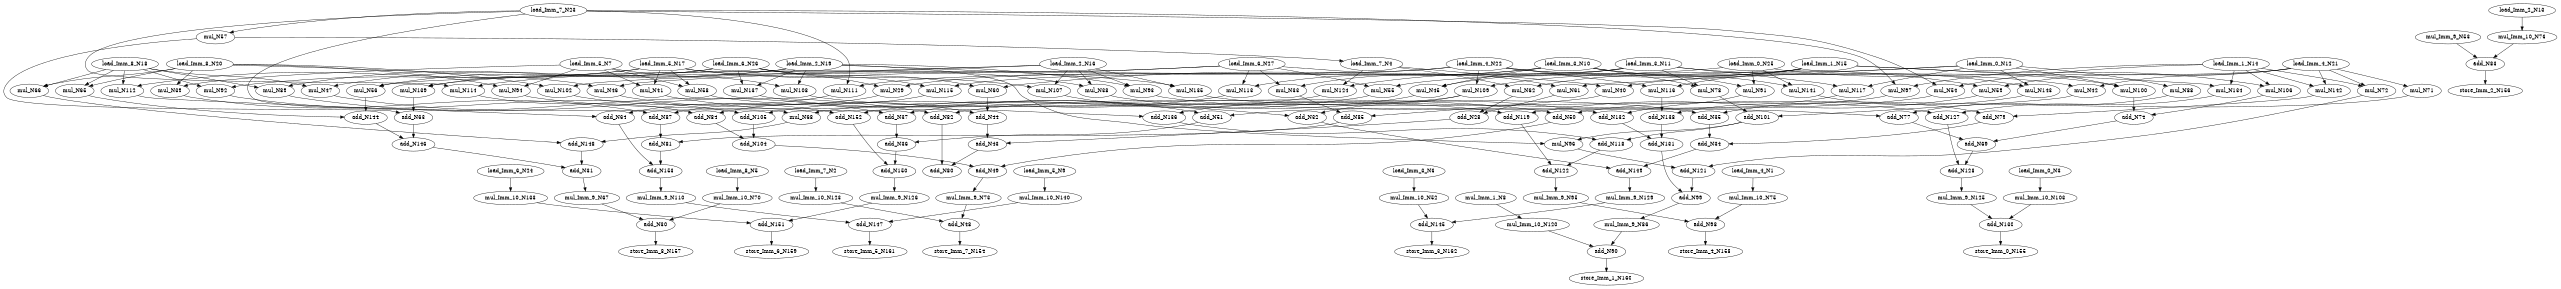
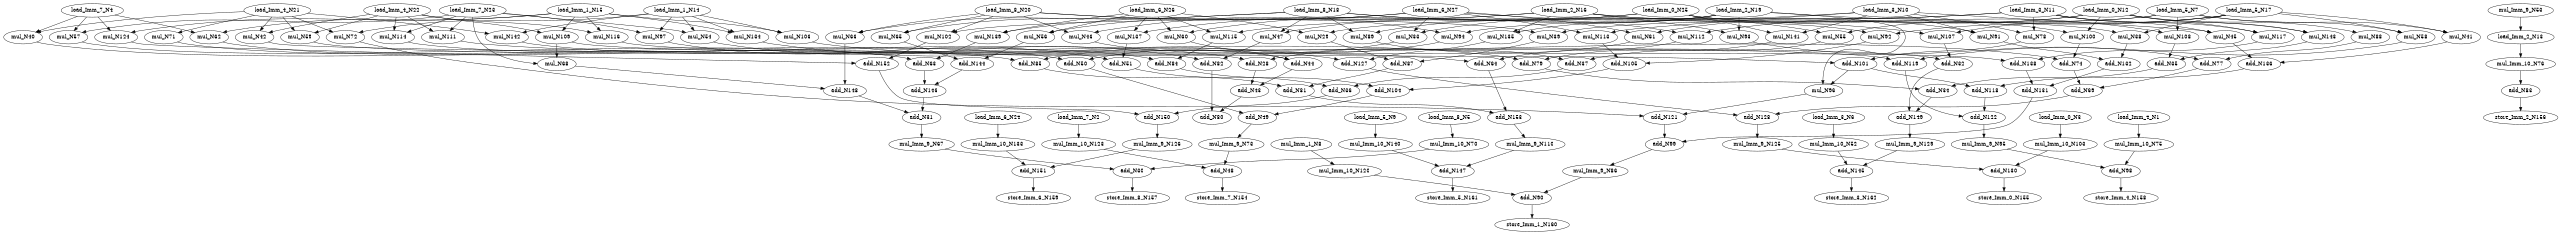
edge "mul_N57" -> "load_Imm_7_N4": reversed
edge "mul_Imm_9_N53" -> "add_N83": now "mul_Imm_9_N53" -> "load_Imm_2_N13"
edge "load_Imm_2_N19" -> "mul_N137": now "load_Imm_0_N25" -> "mul_N137"
